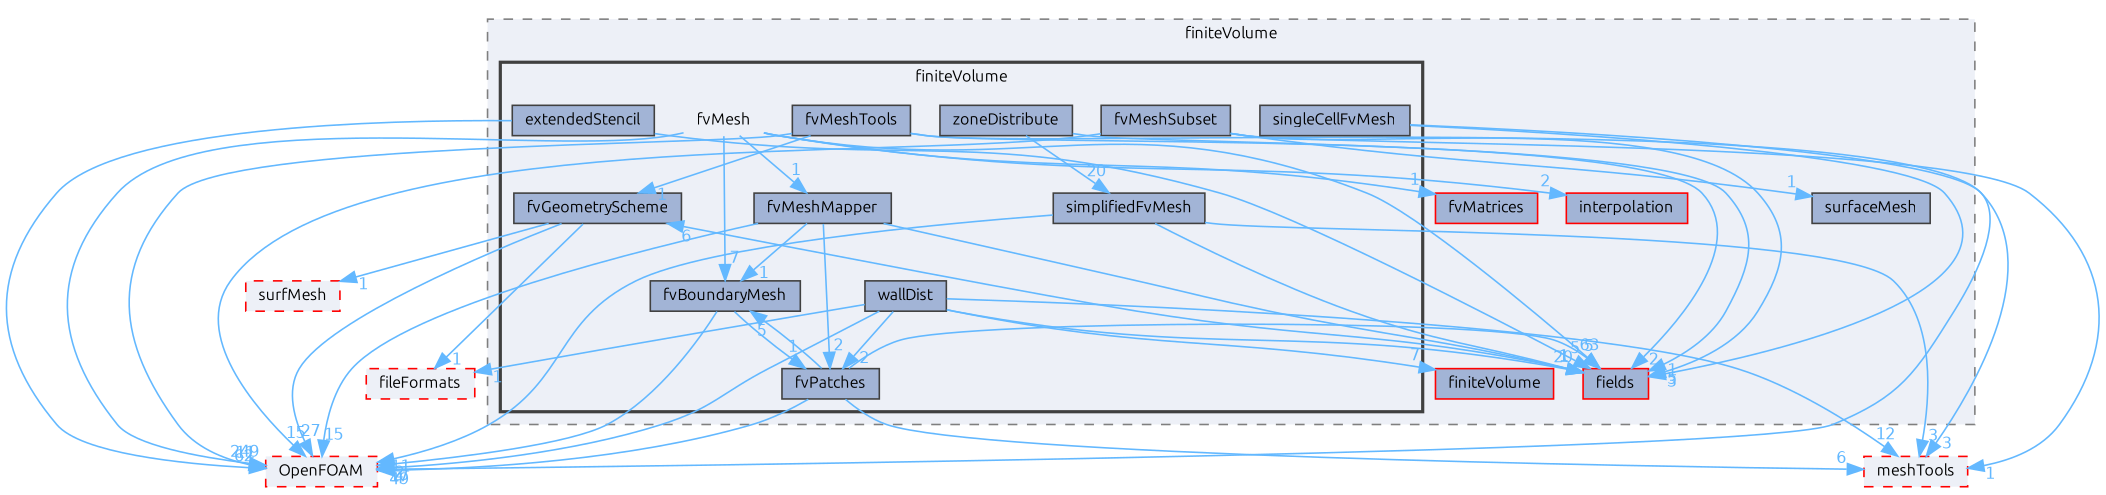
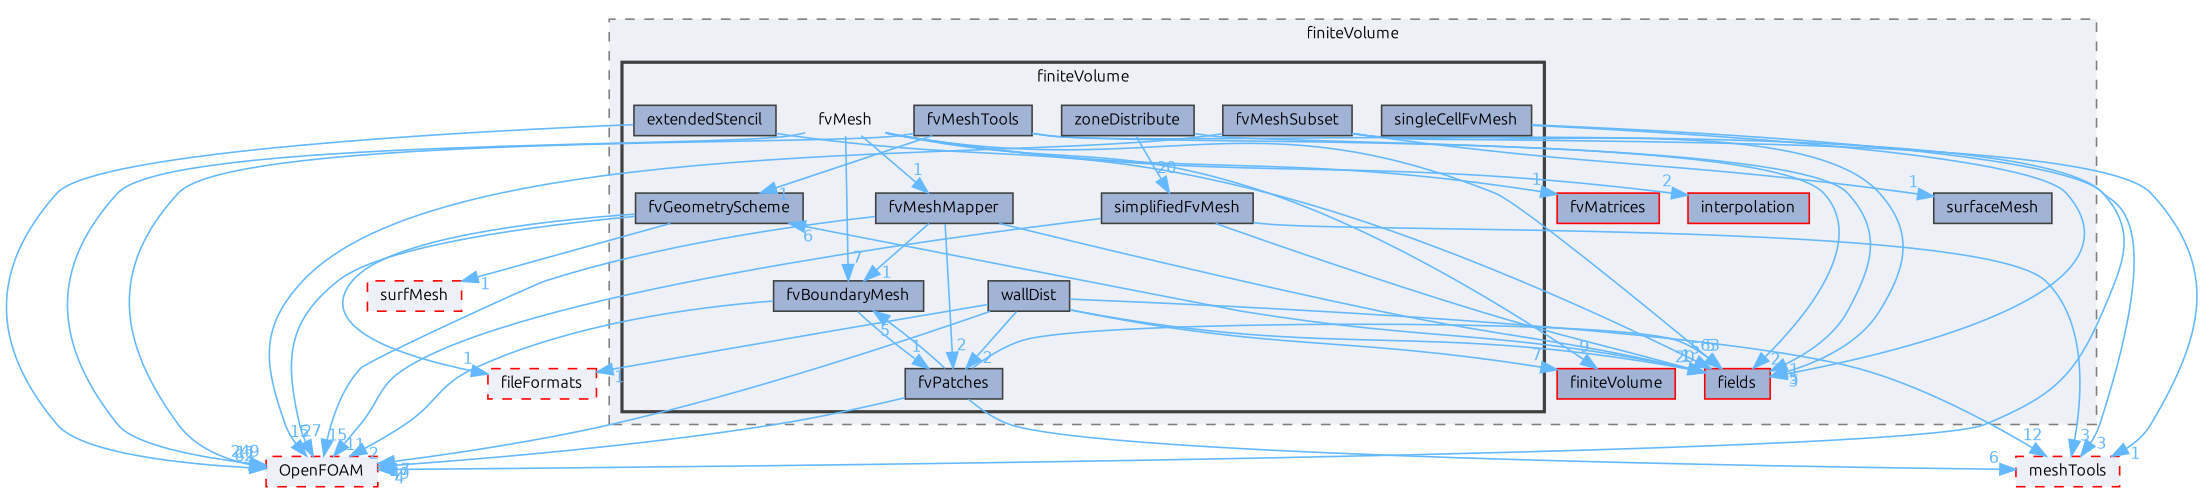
edge "fvMesh" -> "finiteVolume": added
